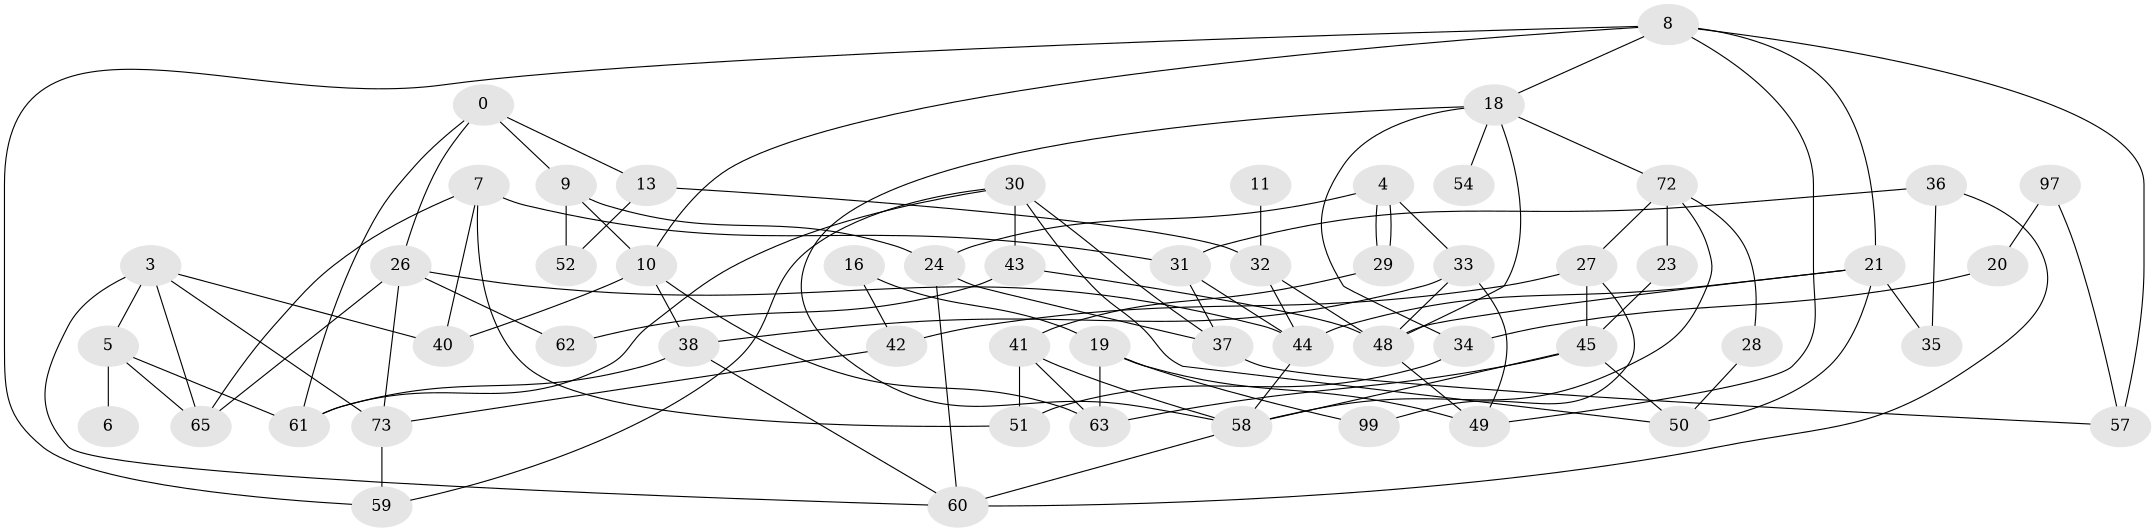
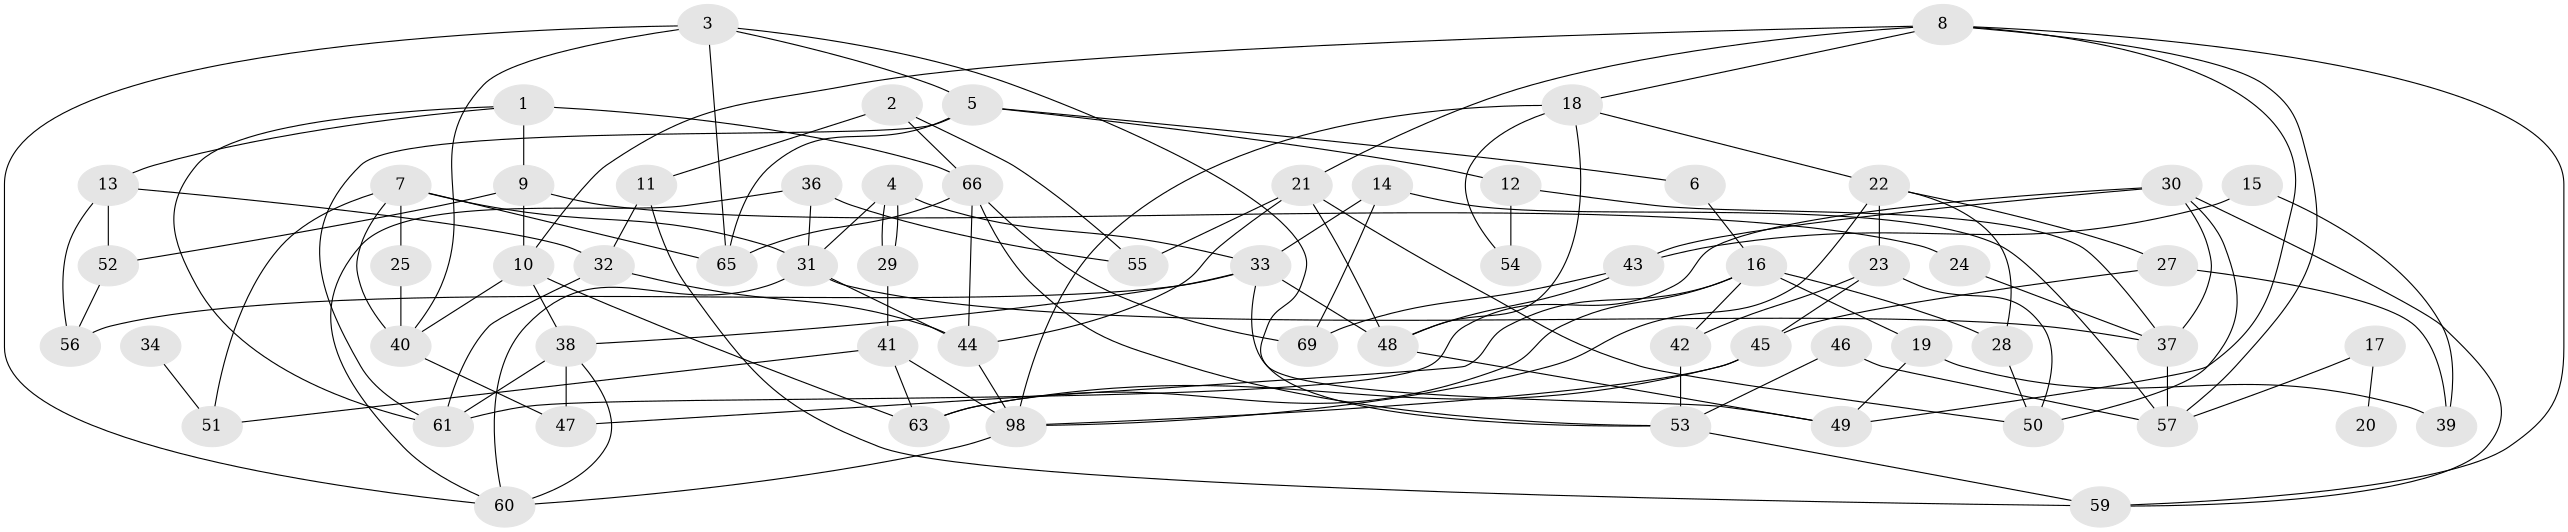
node "0": label "0" -> "1"
node "2": added
node "14": added
node "12": added
node "72": label "72" -> "22"
node "97": label "97" -> "17"
node "15": added
edge "18" -- "34": removed
edge "4" -- "24": now "4" -- "31"
edge "6" -- "16": added
node "26": label "26" -> "66"
node "25": added
edge "16" -- "28": added
edge "20" -- "34": removed
edge "27" -- "42": now "23" -- "42"
edge "32" -- "48": now "32" -- "61"
node "56": added
node "62": label "62" -> "69"
node "46": added
node "35": label "35" -> "55"
edge "24" -- "60": now "31" -- "60"
edge "45" -- "50": now "23" -- "50"
edge "19" -- "63": now "16" -- "63"
node "73": label "73" -> "53"
node "47": added
node "58": label "58" -> "98"
node "99": label "99" -> "39"
edge "11" -- "59": added
